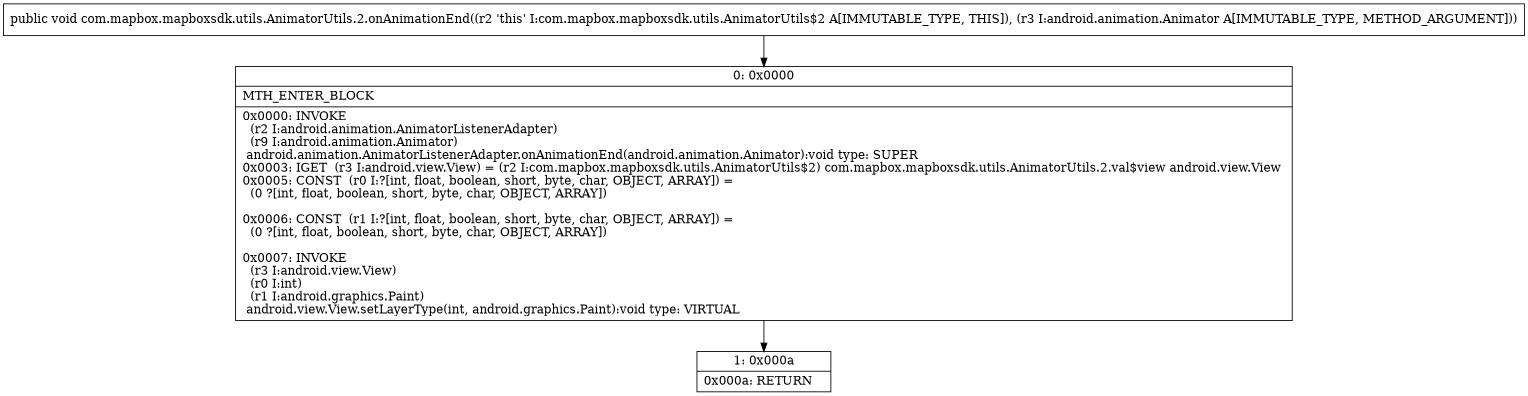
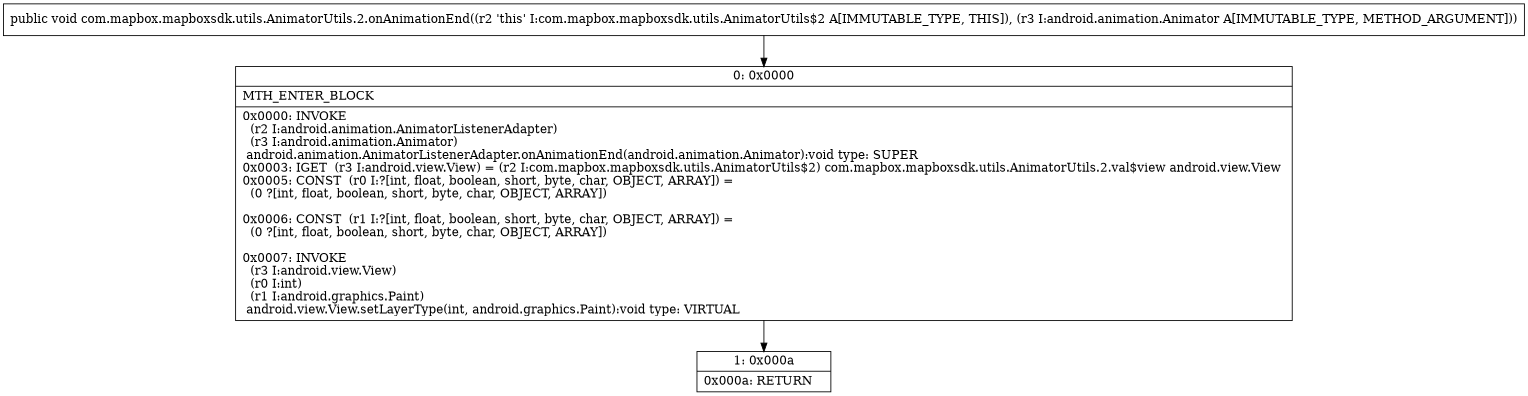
node "0: 0x0000": text "(r9 I:android.animation.Animator)" -> "(r3 I:android.animation.Animator)"
